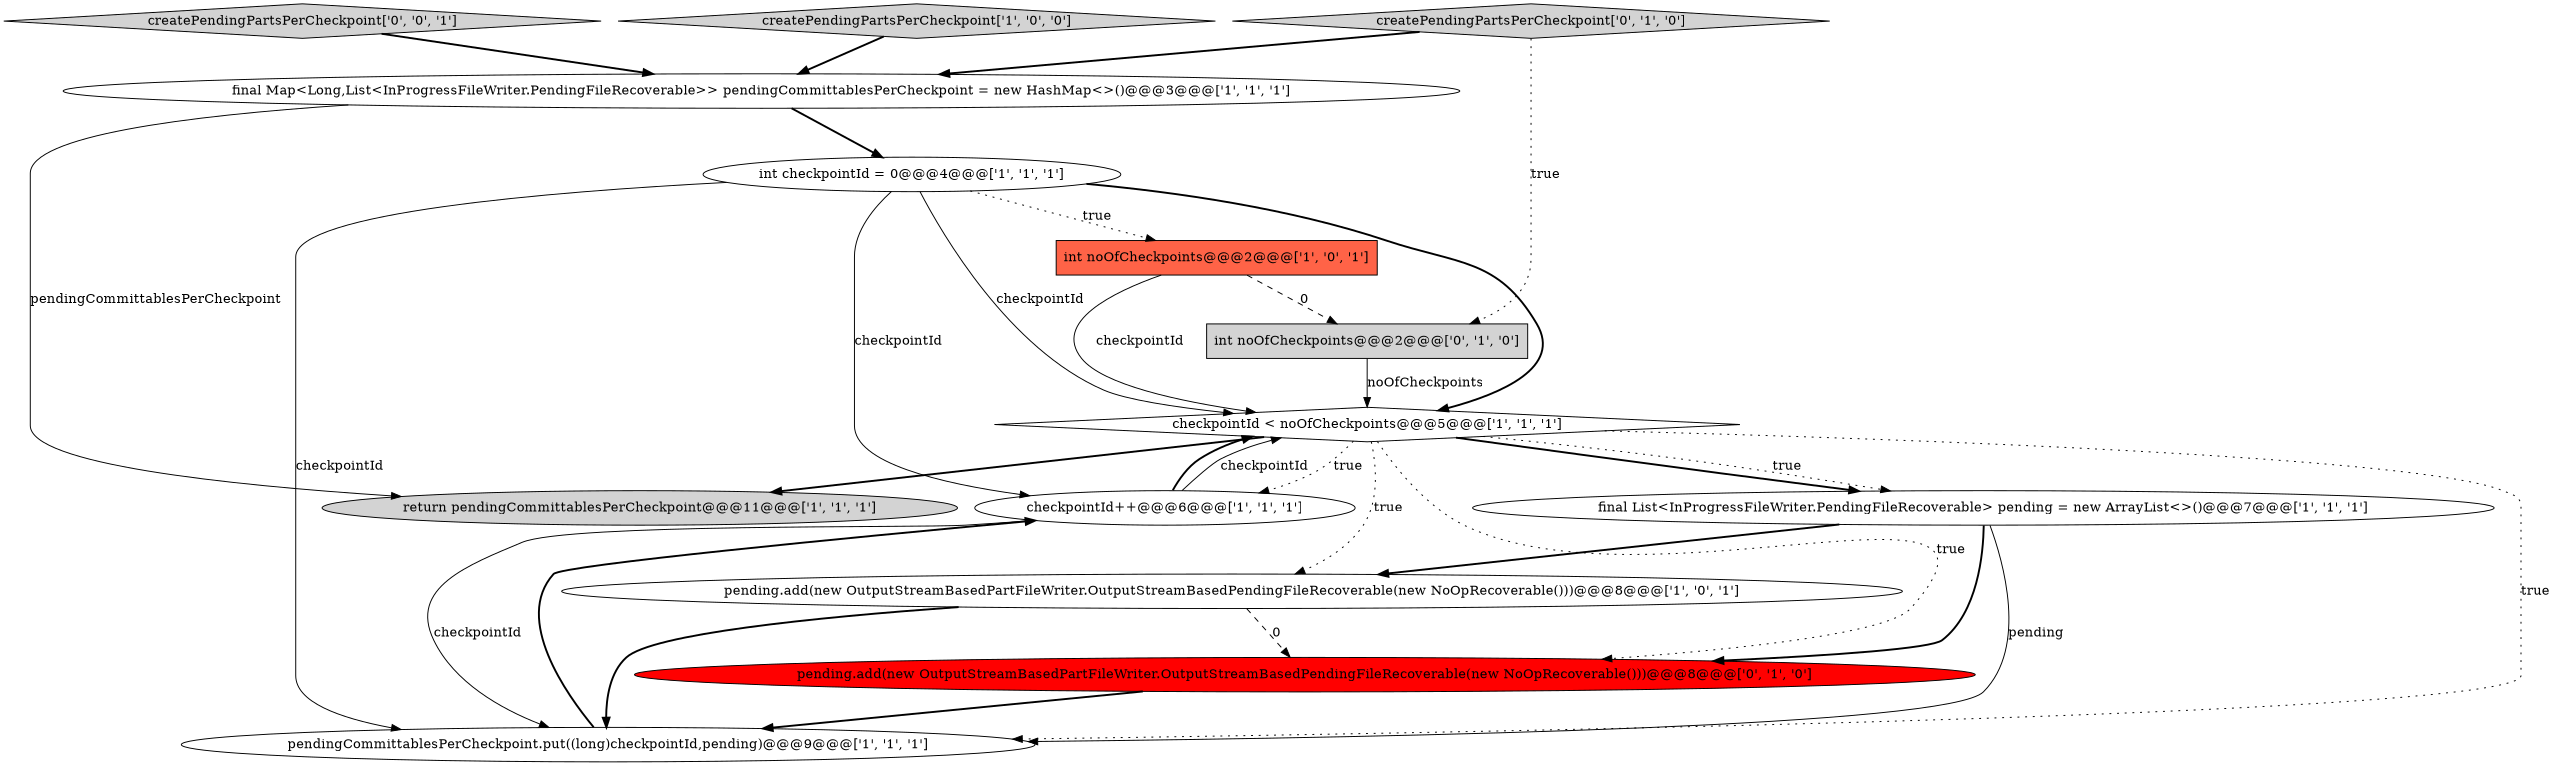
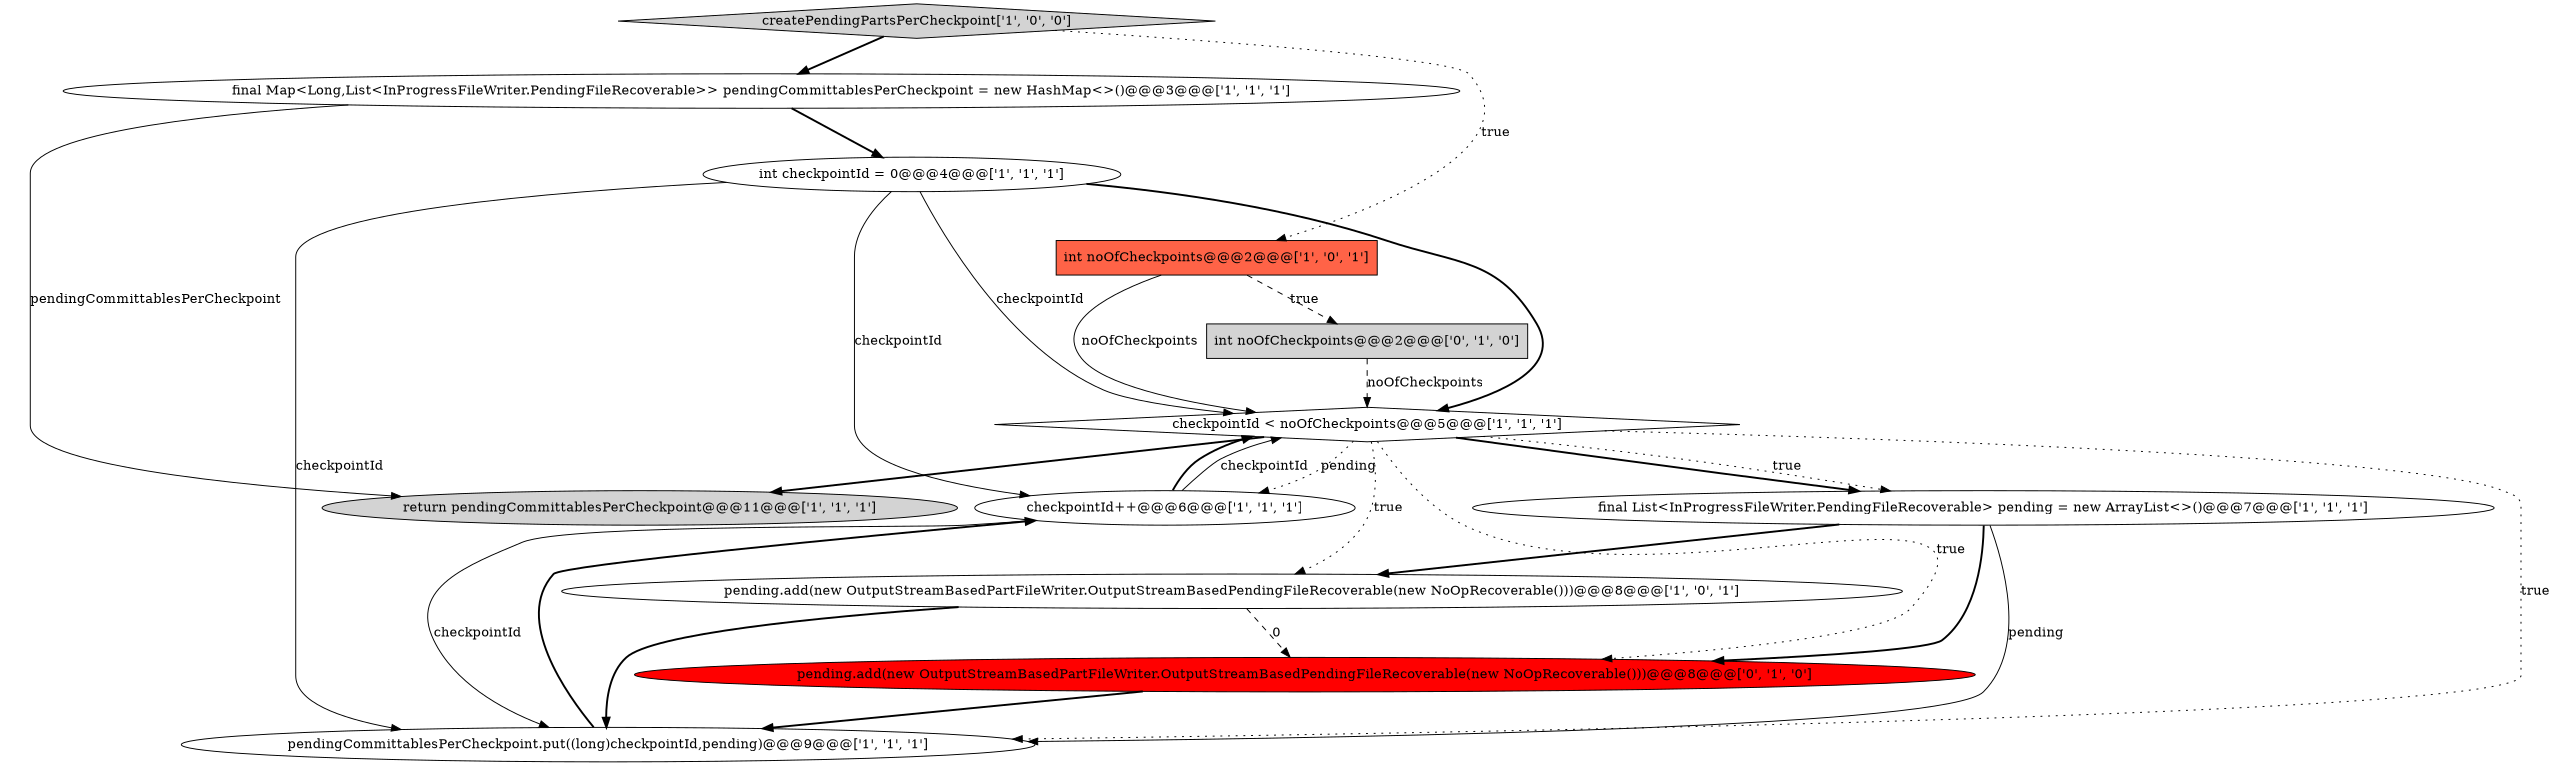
node "createPendingPartsPerCheckpoint['0', '0', '1']": removed
node "createPendingPartsPerCheckpoint['0', '1', '0']": removed
edge "int checkpointId = 0@@@4@@@['1', '1', '1']" -> "int noOfCheckpoints@@@2@@@['1', '0', '1']": now "createPendingPartsPerCheckpoint['1', '0', '0']" -> "int noOfCheckpoints@@@2@@@['1', '0', '1']"
edge "int noOfCheckpoints@@@2@@@['1', '0', '1']" -> "int noOfCheckpoints@@@2@@@['0', '1', '0']": label "0" -> "true"
edge "int noOfCheckpoints@@@2@@@['1', '0', '1']" -> "checkpointId < noOfCheckpoints@@@5@@@['1', '1', '1']": label "checkpointId" -> "noOfCheckpoints"
edge "int noOfCheckpoints@@@2@@@['0', '1', '0']" -> "checkpointId < noOfCheckpoints@@@5@@@['1', '1', '1']": style solid -> dashed
edge "checkpointId < noOfCheckpoints@@@5@@@['1', '1', '1']" -> "checkpointId++@@@6@@@['1', '1', '1']": label "true" -> "pending"
